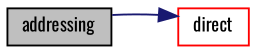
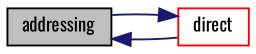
edge "direct" -> "addressing": added
